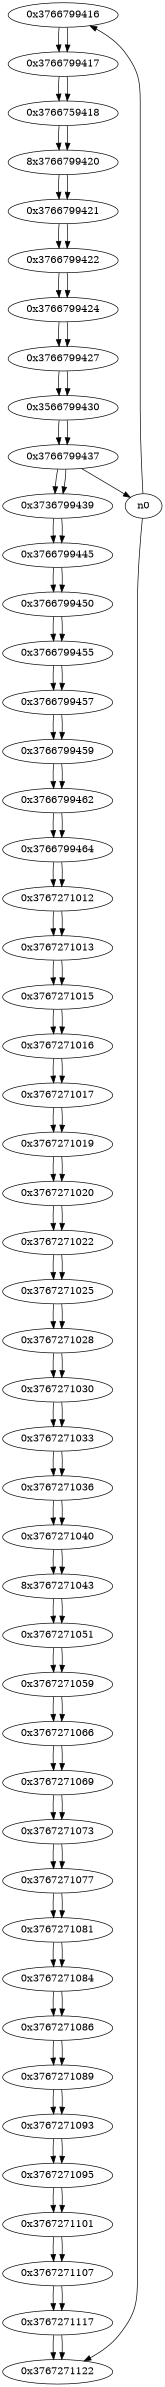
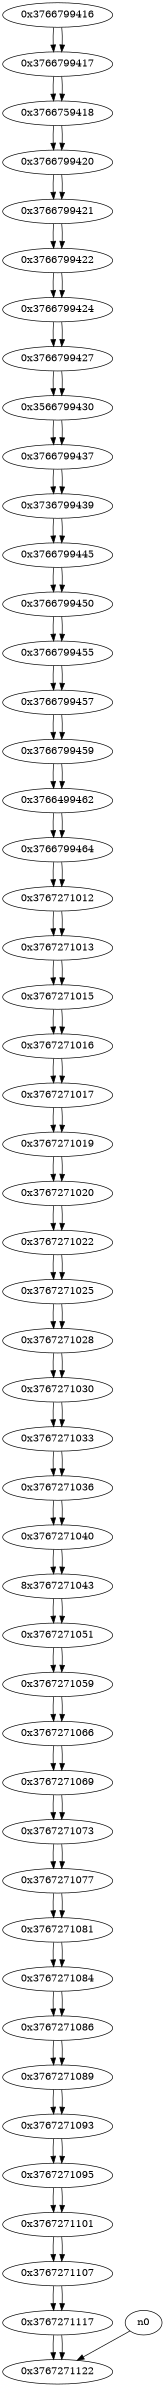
node "8x3766799420": label "8x3766799420" -> "0x3766799420"
edge "n0" -> "0x3766799416": removed
edge "0x3766799437" -> "n0": removed
node "0x3766799462": label "0x3766799462" -> "0x3766499462"
